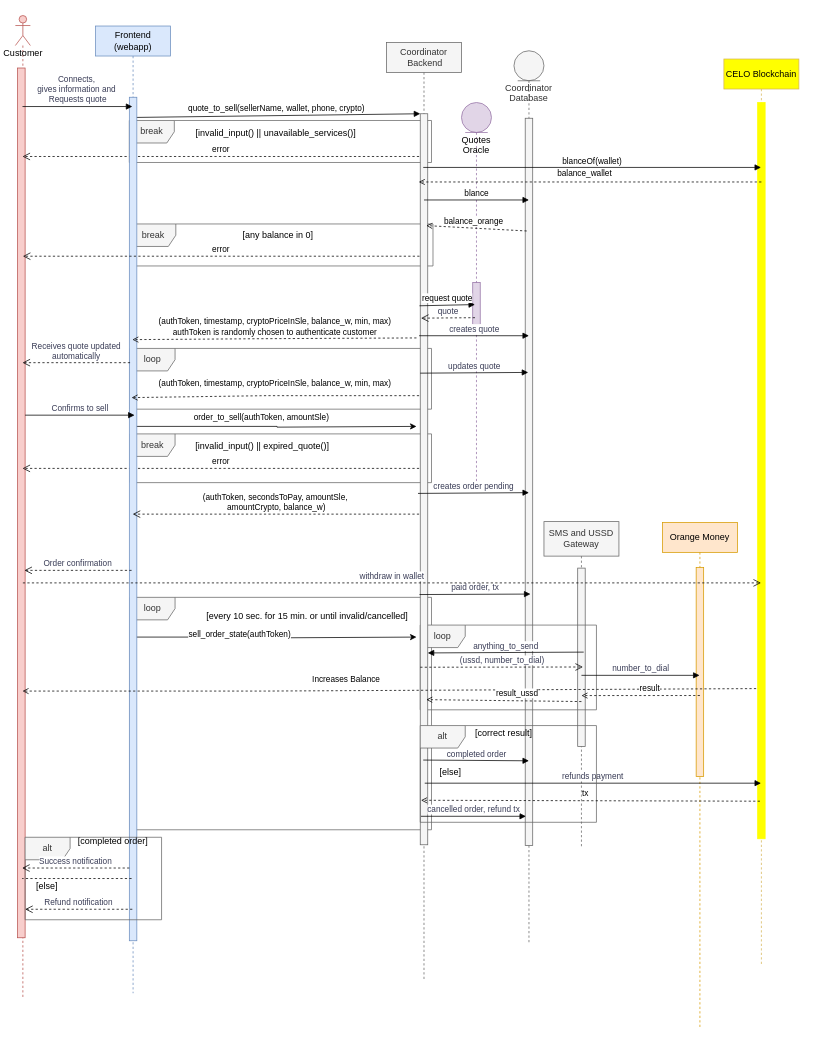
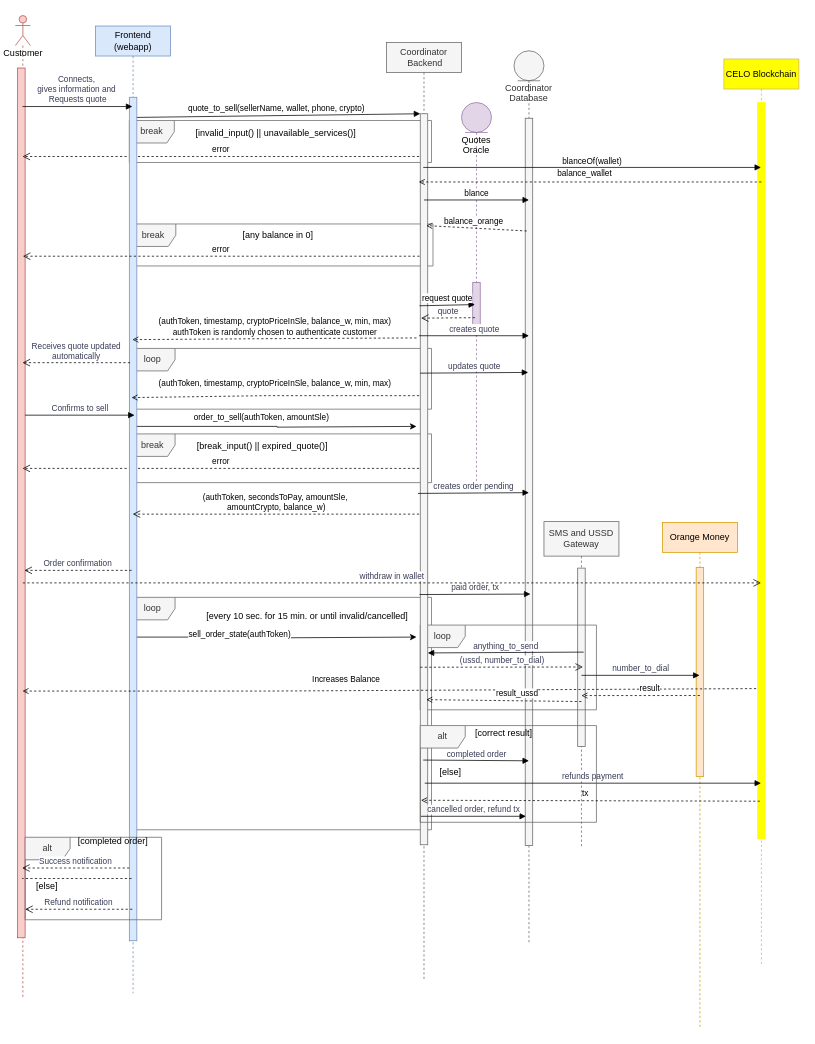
node "[invalid_input() || expired_quote()]": label "[invalid_input() || expired_quote()]" -> "[break_input() || expired_quote()]"
